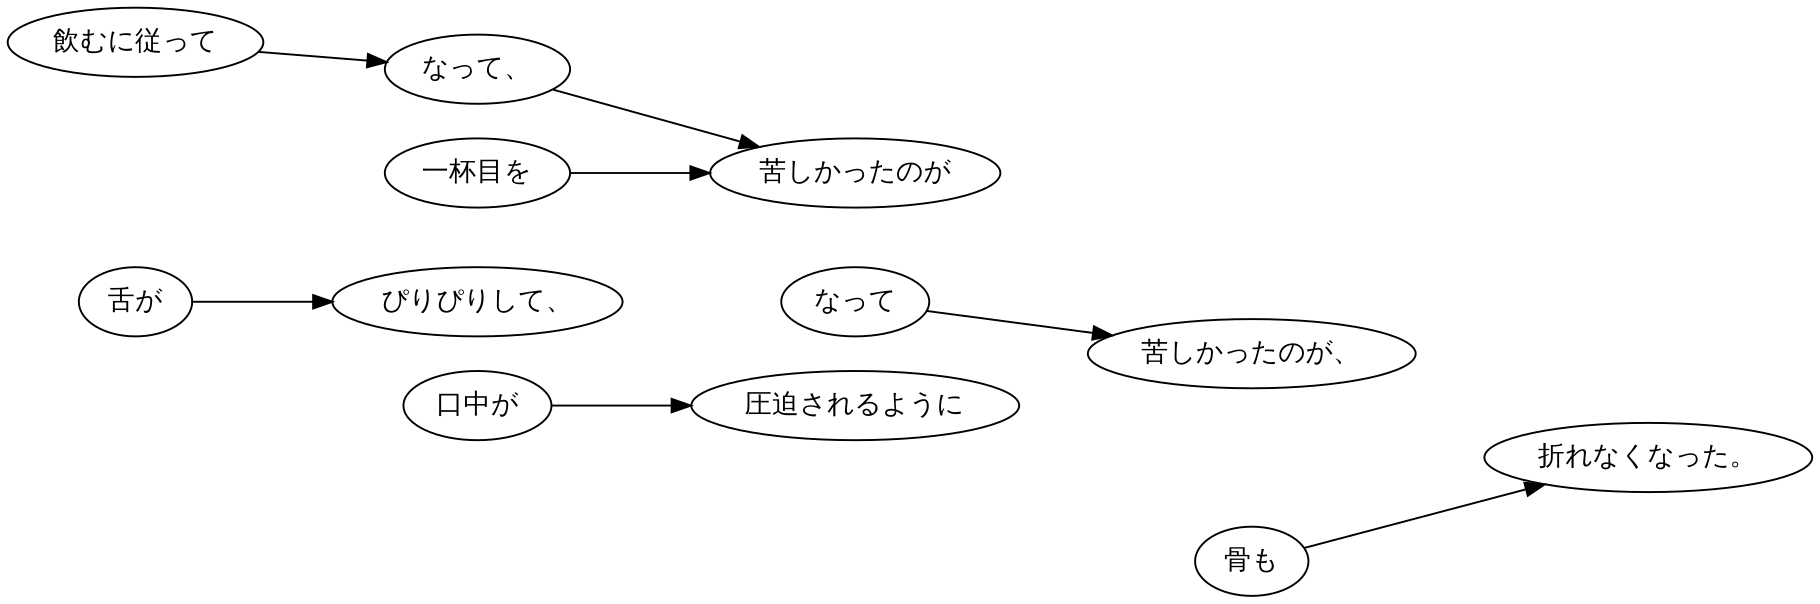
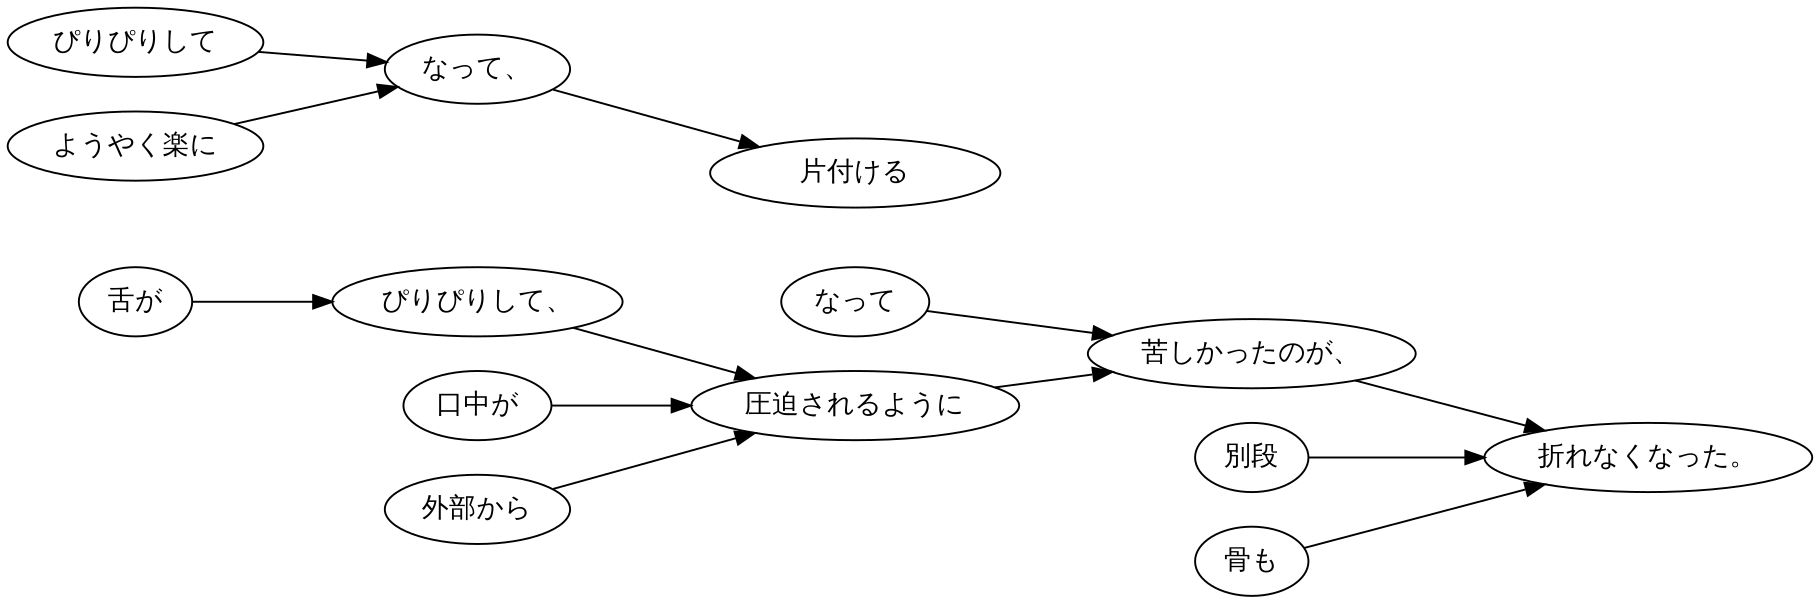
node "飲むに従って": label "飲むに従って" -> "ぴりぴりして"
node "ようやく楽に": added
node "一杯目を": removed
node "苦しかったのが": label "苦しかったのが" -> "片付ける"
edge "ぴりぴりして、" -> "圧迫されるように": added
edge "圧迫されるように" -> "苦しかったのが、": added
edge "苦しかったのが、" -> "折れなくなった。": added
node "別段": added
node "外部から": added
